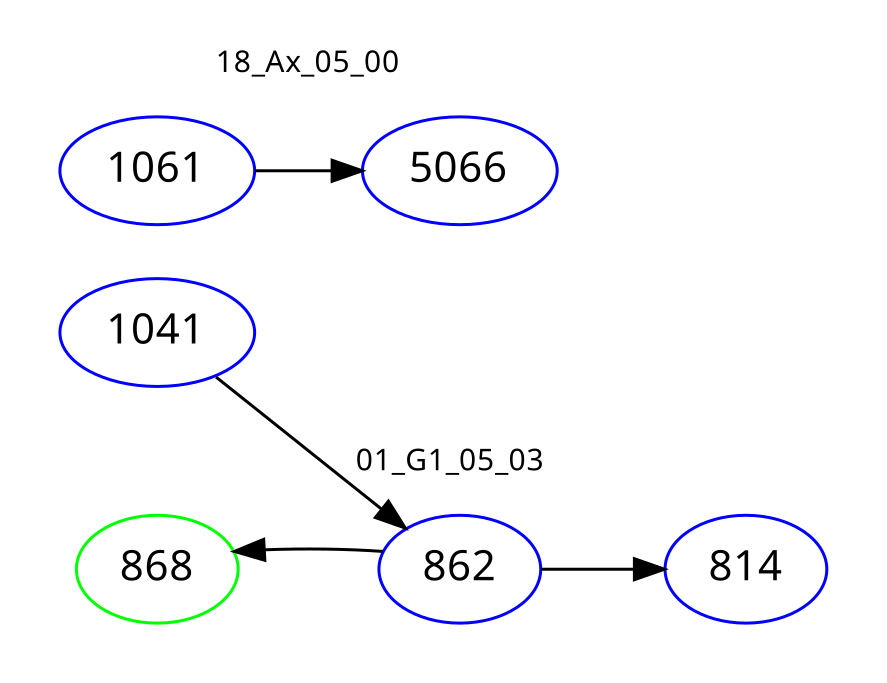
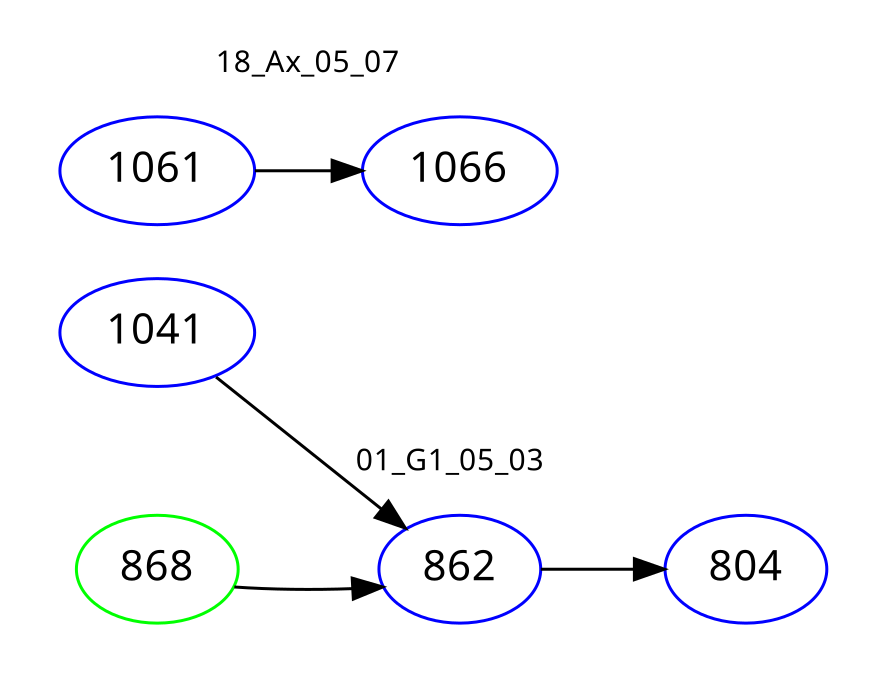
cluster "18_Ax_05_00": label "18_Ax_05_00" -> "18_Ax_05_07"
node "5066": label "5066" -> "1066"
edge "862" -> "868": reversed
node "814": label "814" -> "804"
